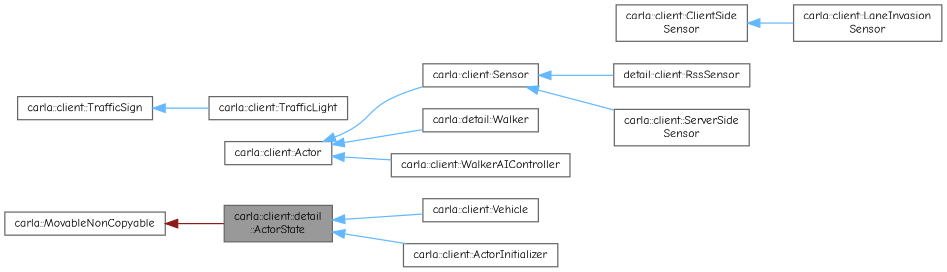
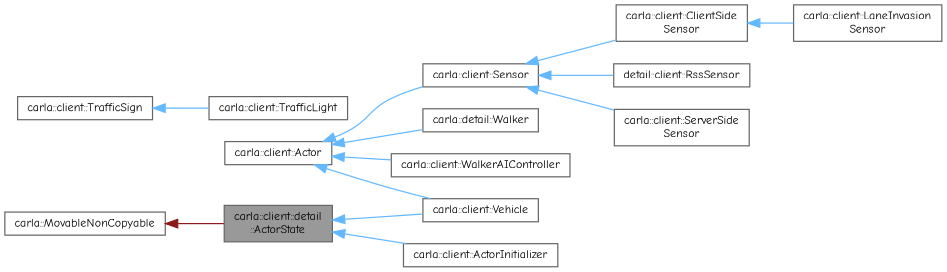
edge "carla::client::ClientSide Sensor" -> "carla::client::Sensor": added
edge "carla::client::Vehicle" -> "carla::client::Actor": added
